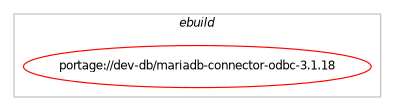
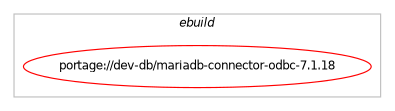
node "portage://dev-db/mariadb-connector-odbc-3.1.18": label "portage://dev-db/mariadb-connector-odbc-3.1.18" -> "portage://dev-db/mariadb-connector-odbc-7.1.18"
